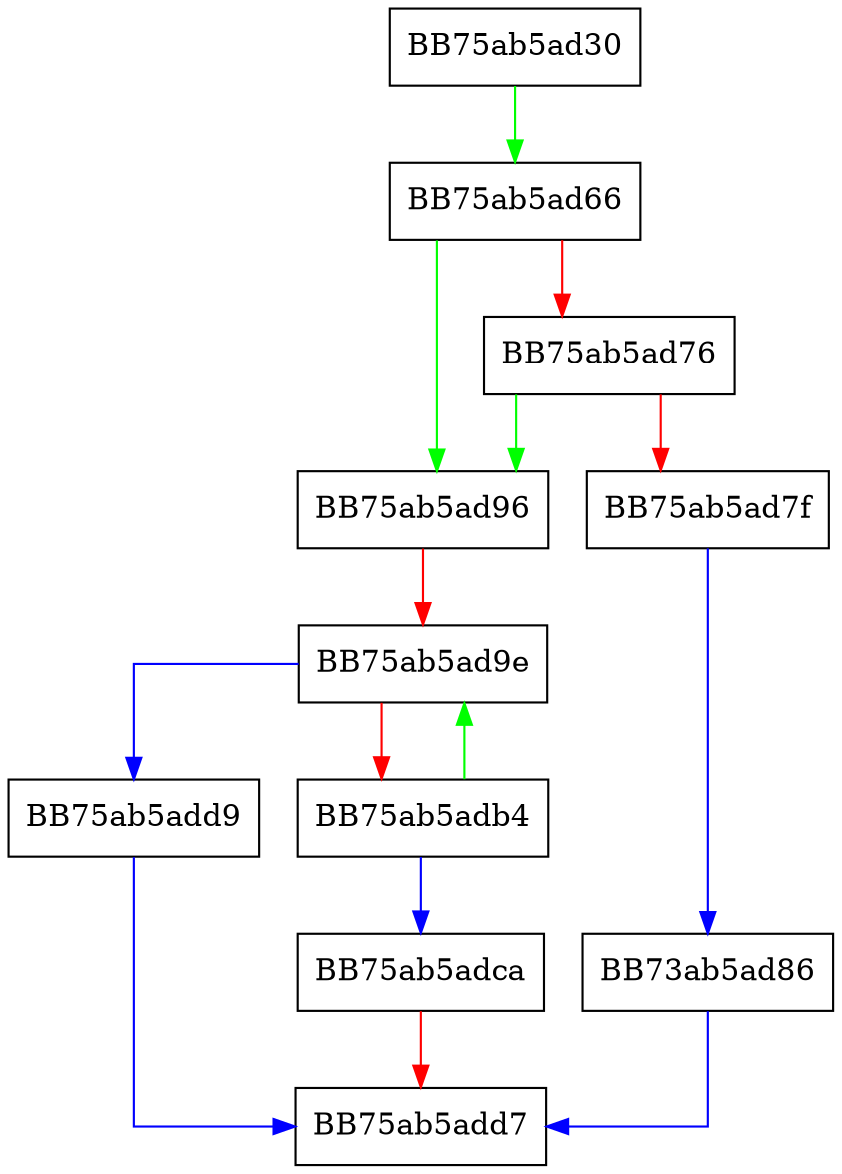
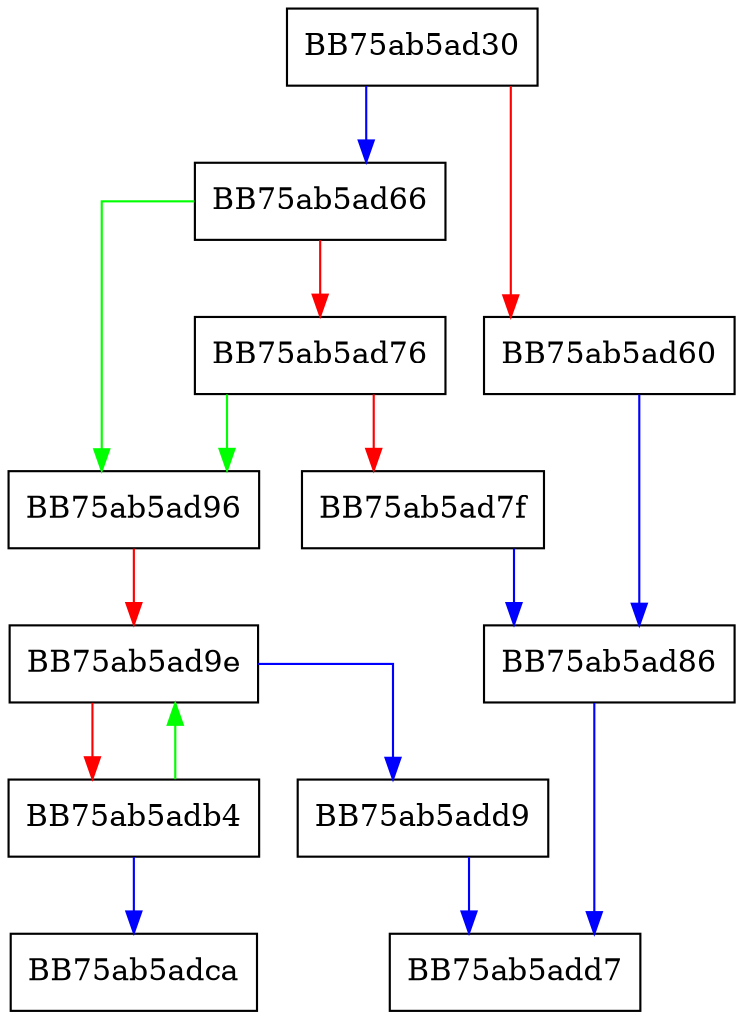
edge "BB75ab5ad30" -> "BB75ab5ad66": color green -> blue
node "BB75ab5ad60": added
node "BB73ab5ad86": label "BB73ab5ad86" -> "BB75ab5ad86"
edge "BB75ab5adca" -> "BB75ab5add7": removed
